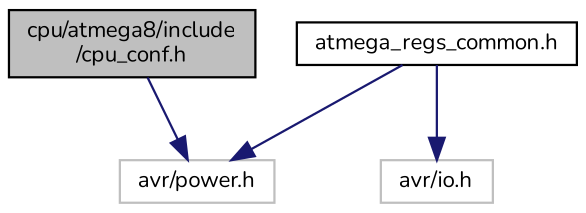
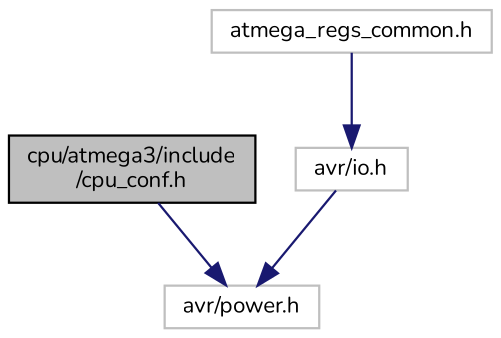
node "cpu/atmega8/include /cpu_conf.h": label "cpu/atmega8/include /cpu_conf.h" -> "cpu/atmega3/include /cpu_conf.h"
node "atmega_regs_common.h": color black -> grey75
edge "atmega_regs_common.h" -> "avr/power.h": now "avr/io.h" -> "avr/power.h"
